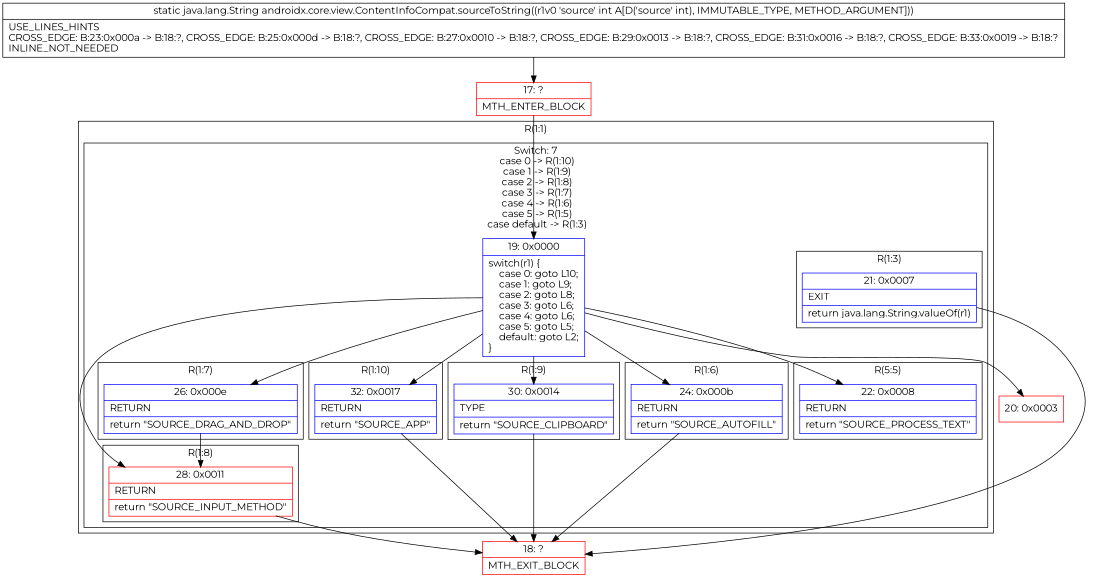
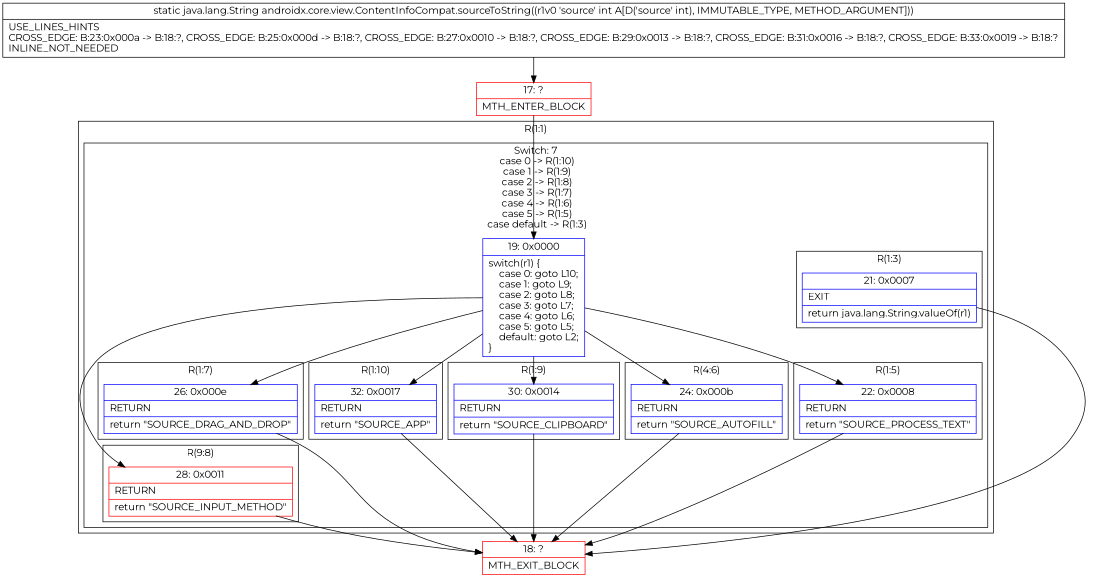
node "19: 0x0000": text "case 3: goto L6;" -> "case 3: goto L7;"
cluster "R(1:6)": label "R(1:6)" -> "R(4:6)"
cluster "R(5:5)": label "R(5:5)" -> "R(1:5)"
node "30: 0x0014": text "TYPE" -> "RETURN"
node "20: 0x0003": removed
edge "26: 0x000e" -> "28: 0x0011": now "26: 0x000e" -> "18: ?"
cluster "R(1:8)": label "R(1:8)" -> "R(9:8)"
edge "22: 0x0008" -> "18: ?": added
